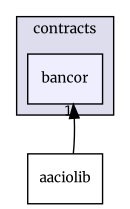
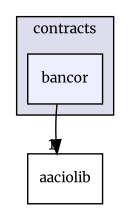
edge "aaciolib" -> "bancor": reversed
